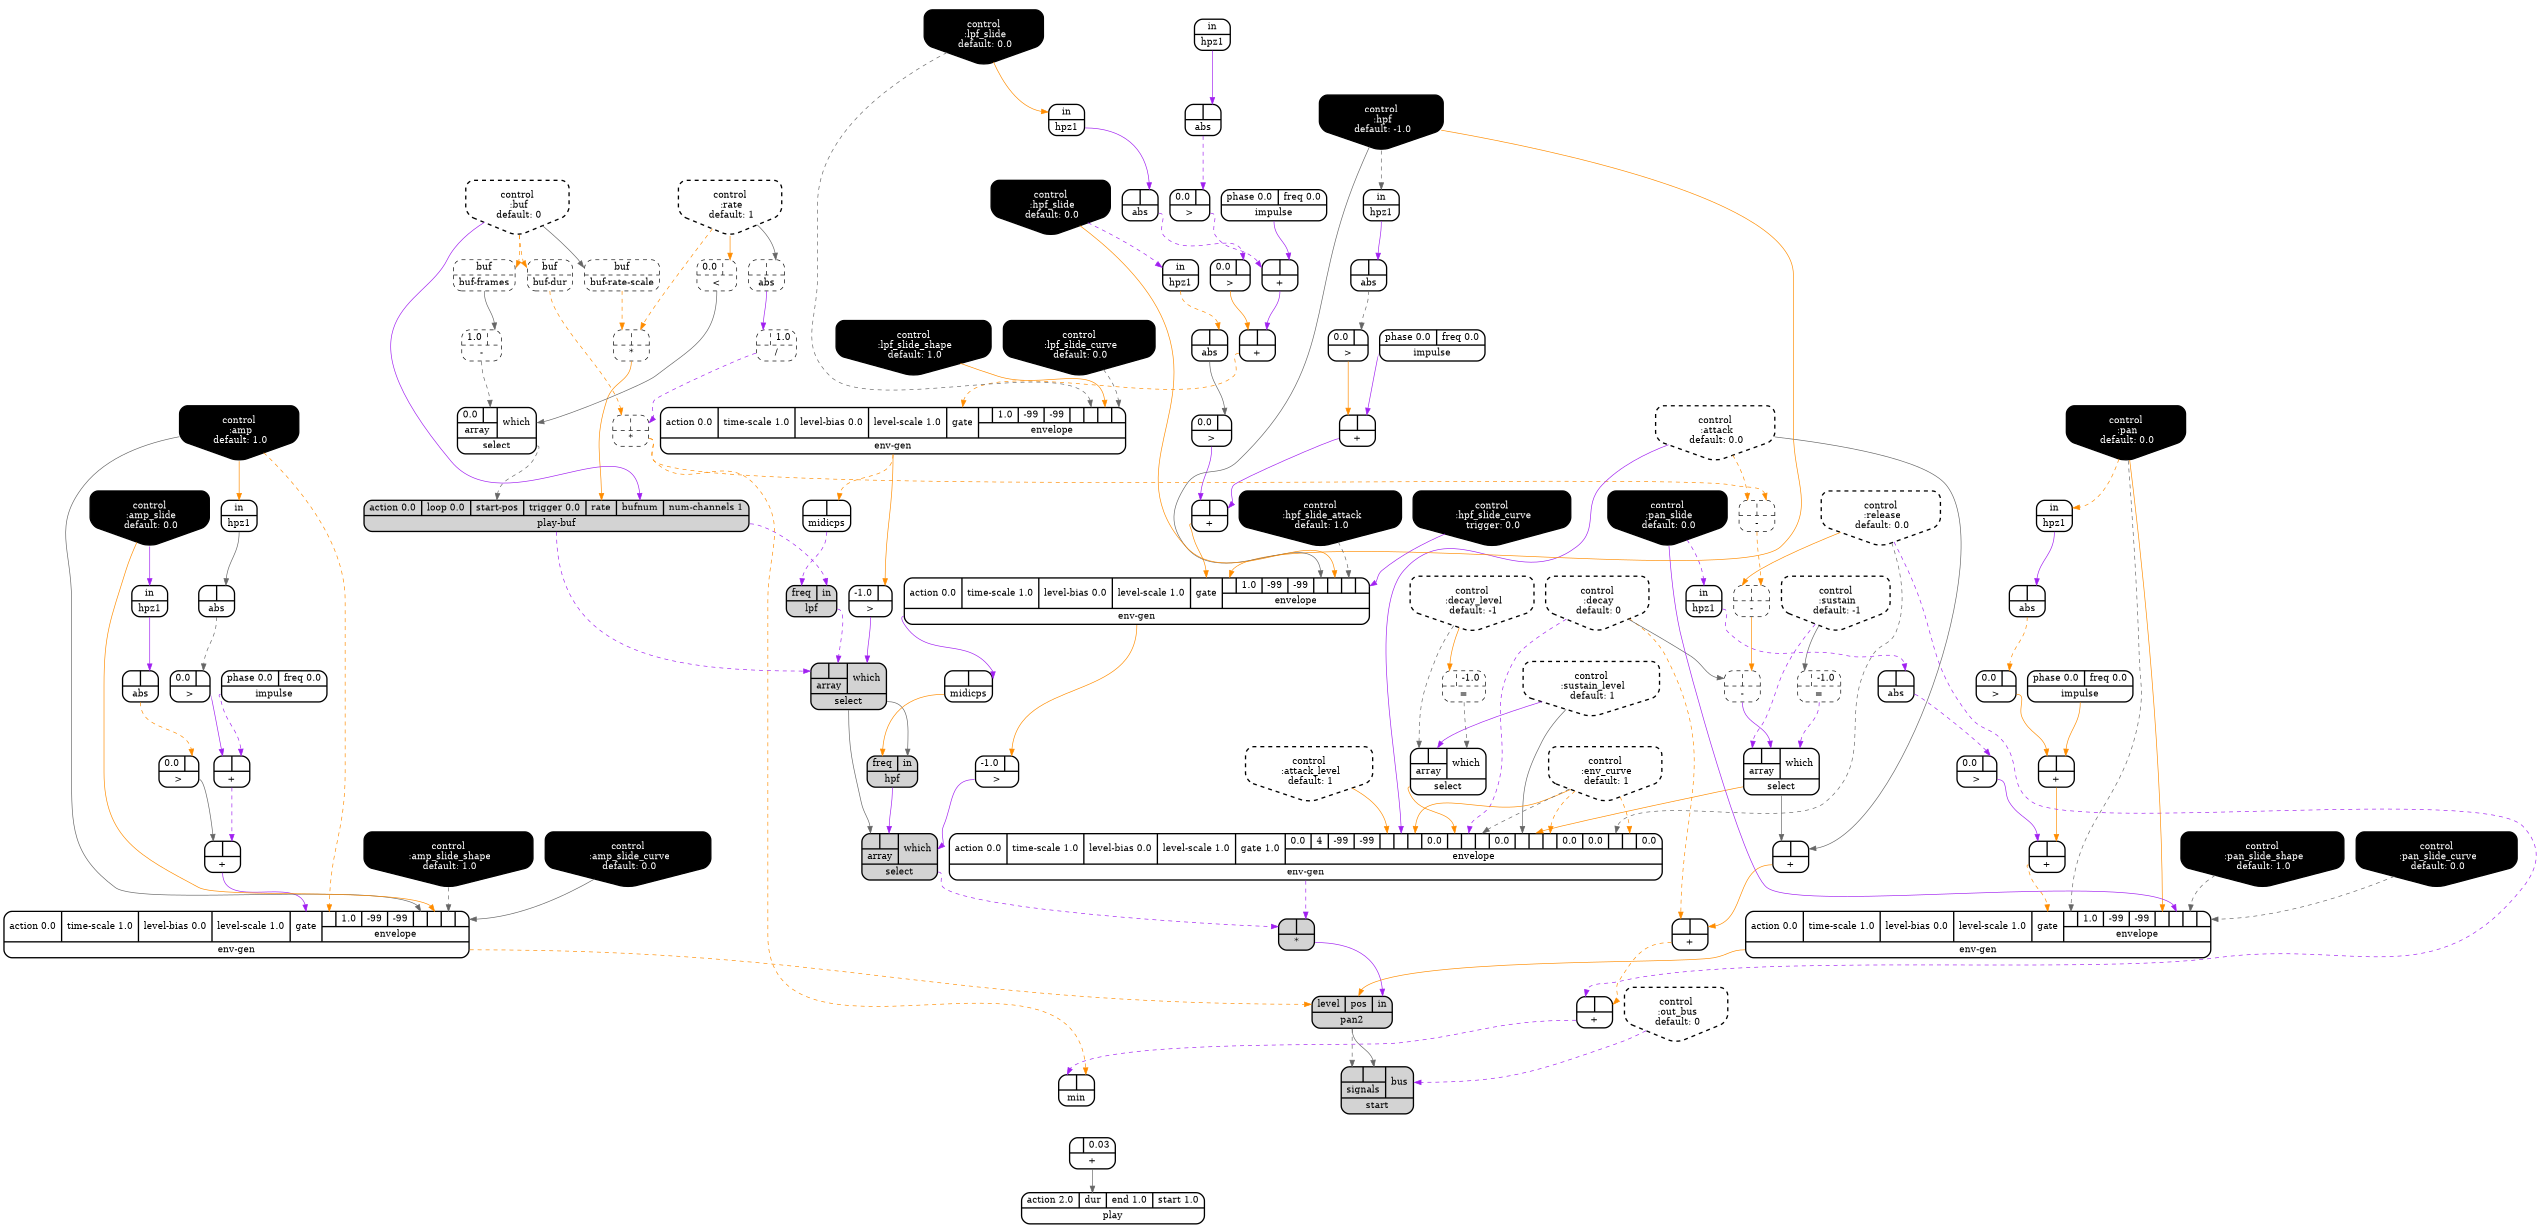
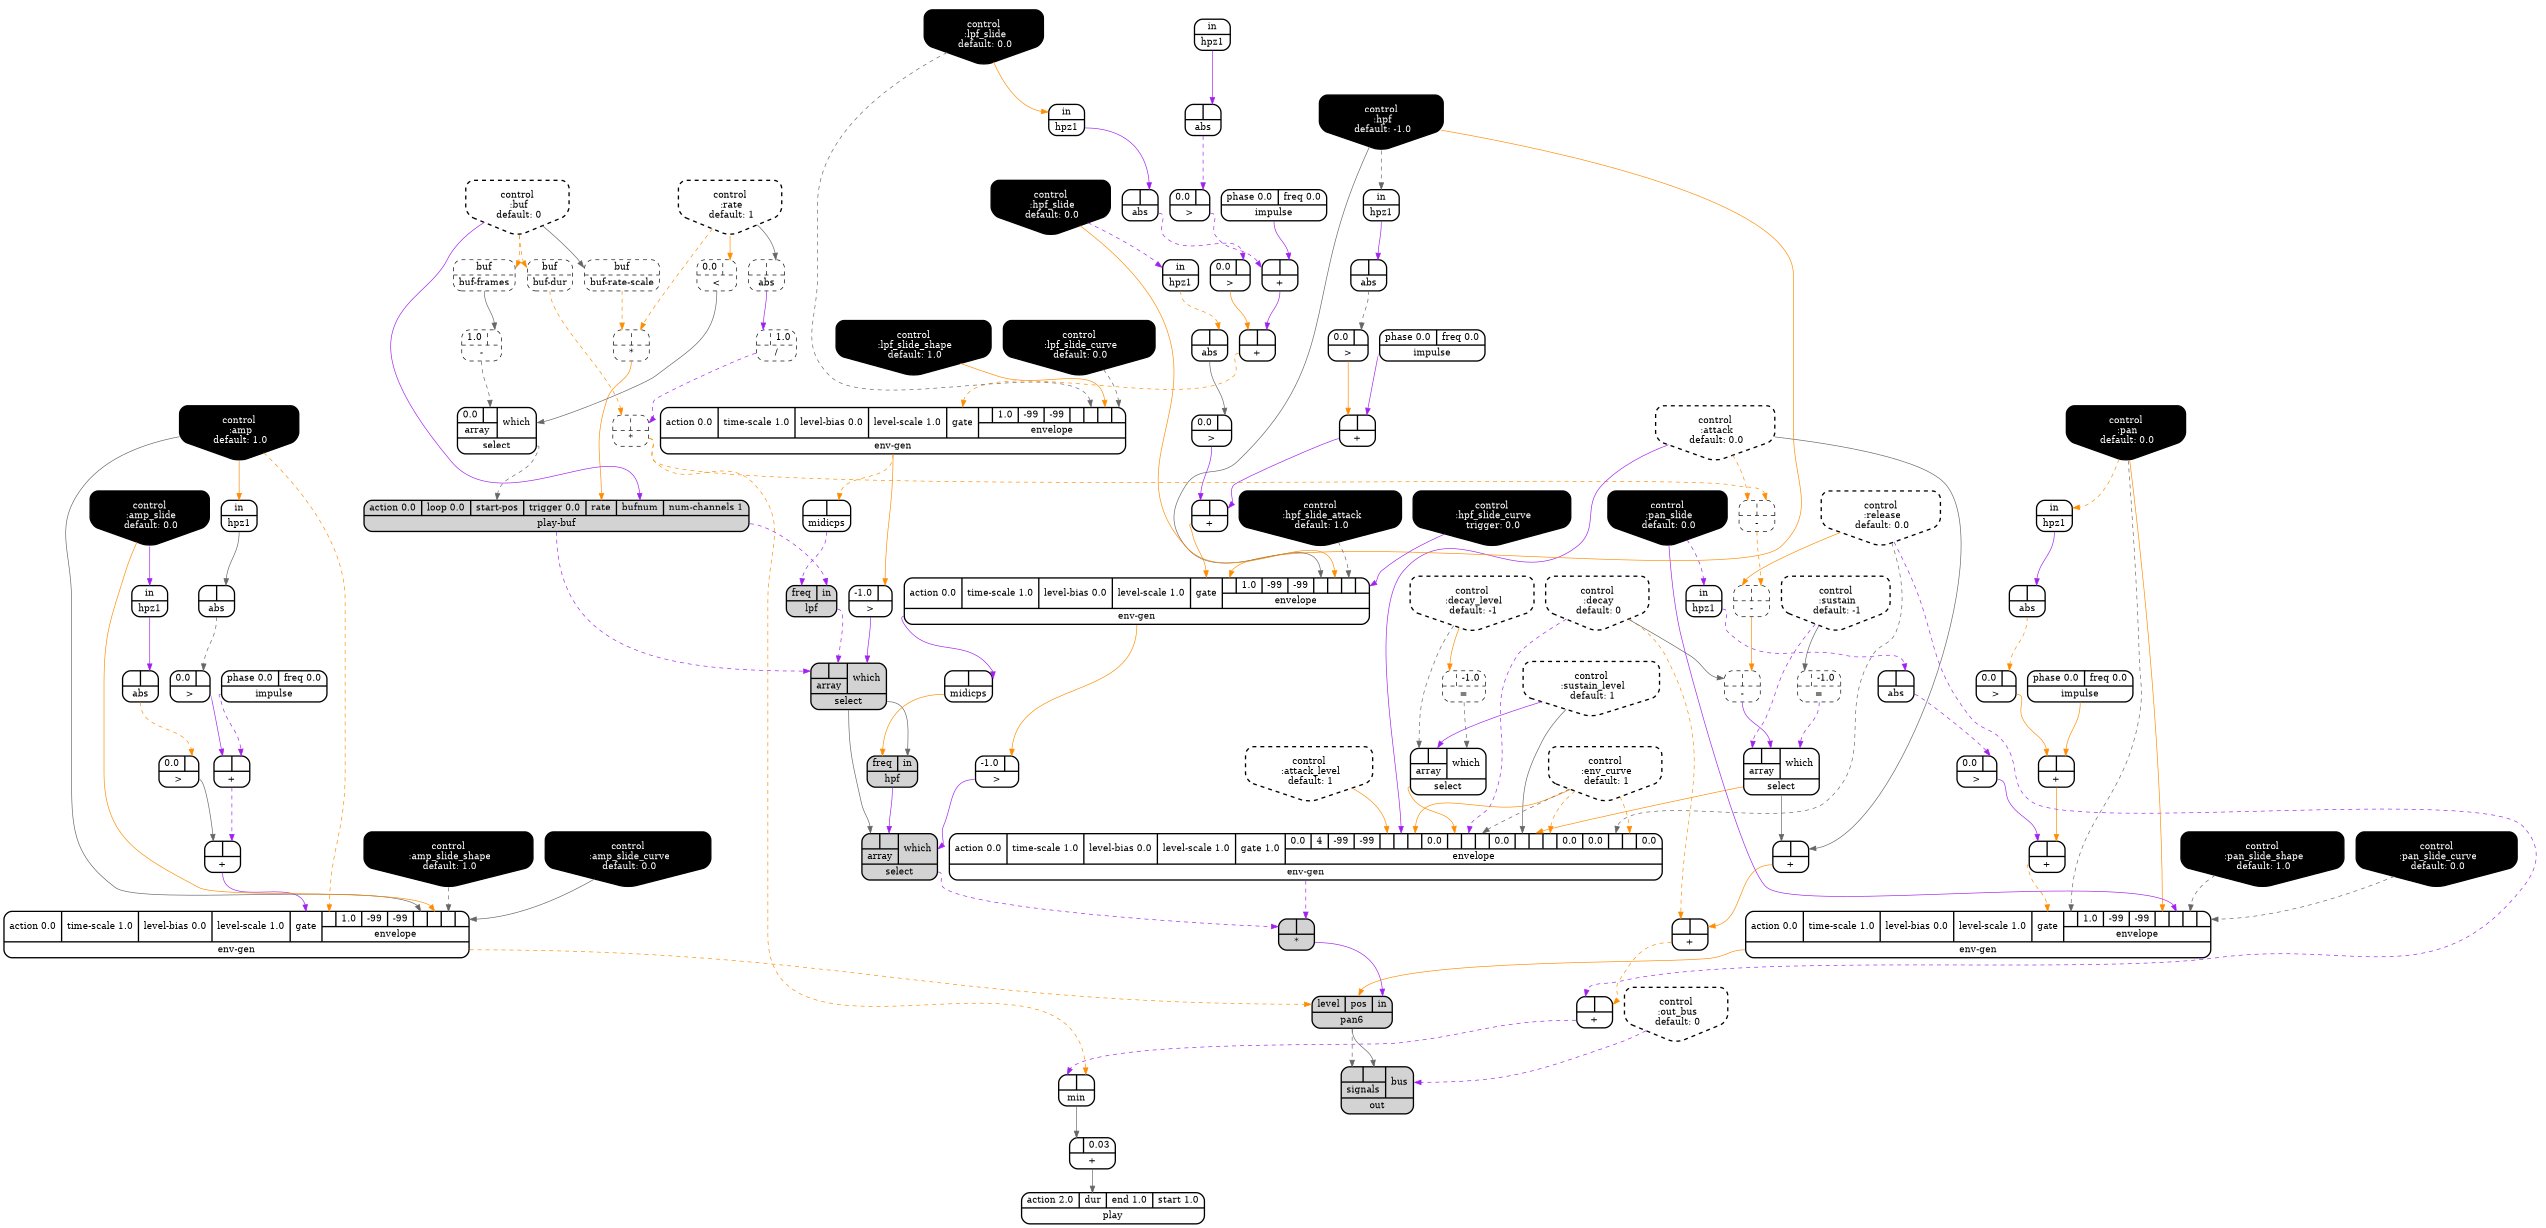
node "level": text "pan2" -> "pan6"
node "signals": text "start" -> "out"
edge "min" -> "0.03": added
